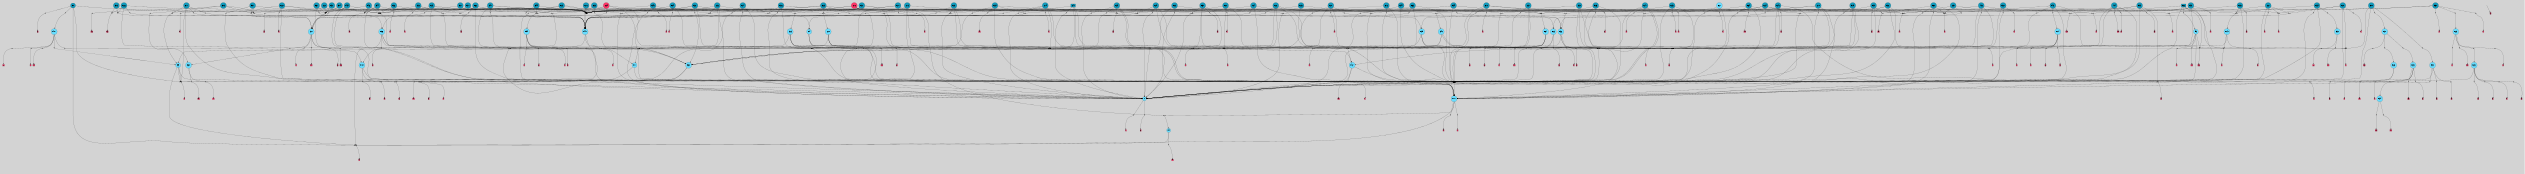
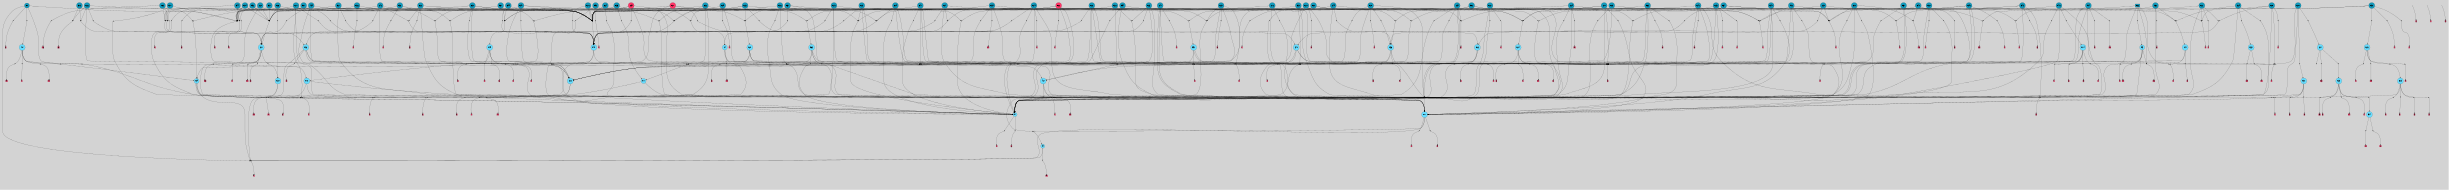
node "T614": removed
node "T677": fillcolor #1199bb -> #ff3366
node "T647": shape box -> circle
node "T667": fillcolor #66ddff -> #1199bb
node "T326": removed
